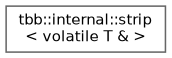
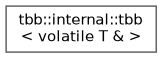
node "tbb::internal::strip < volatile T & >": label "tbb::internal::strip < volatile T & >" -> "tbb::internal::tbb < volatile T & >"
